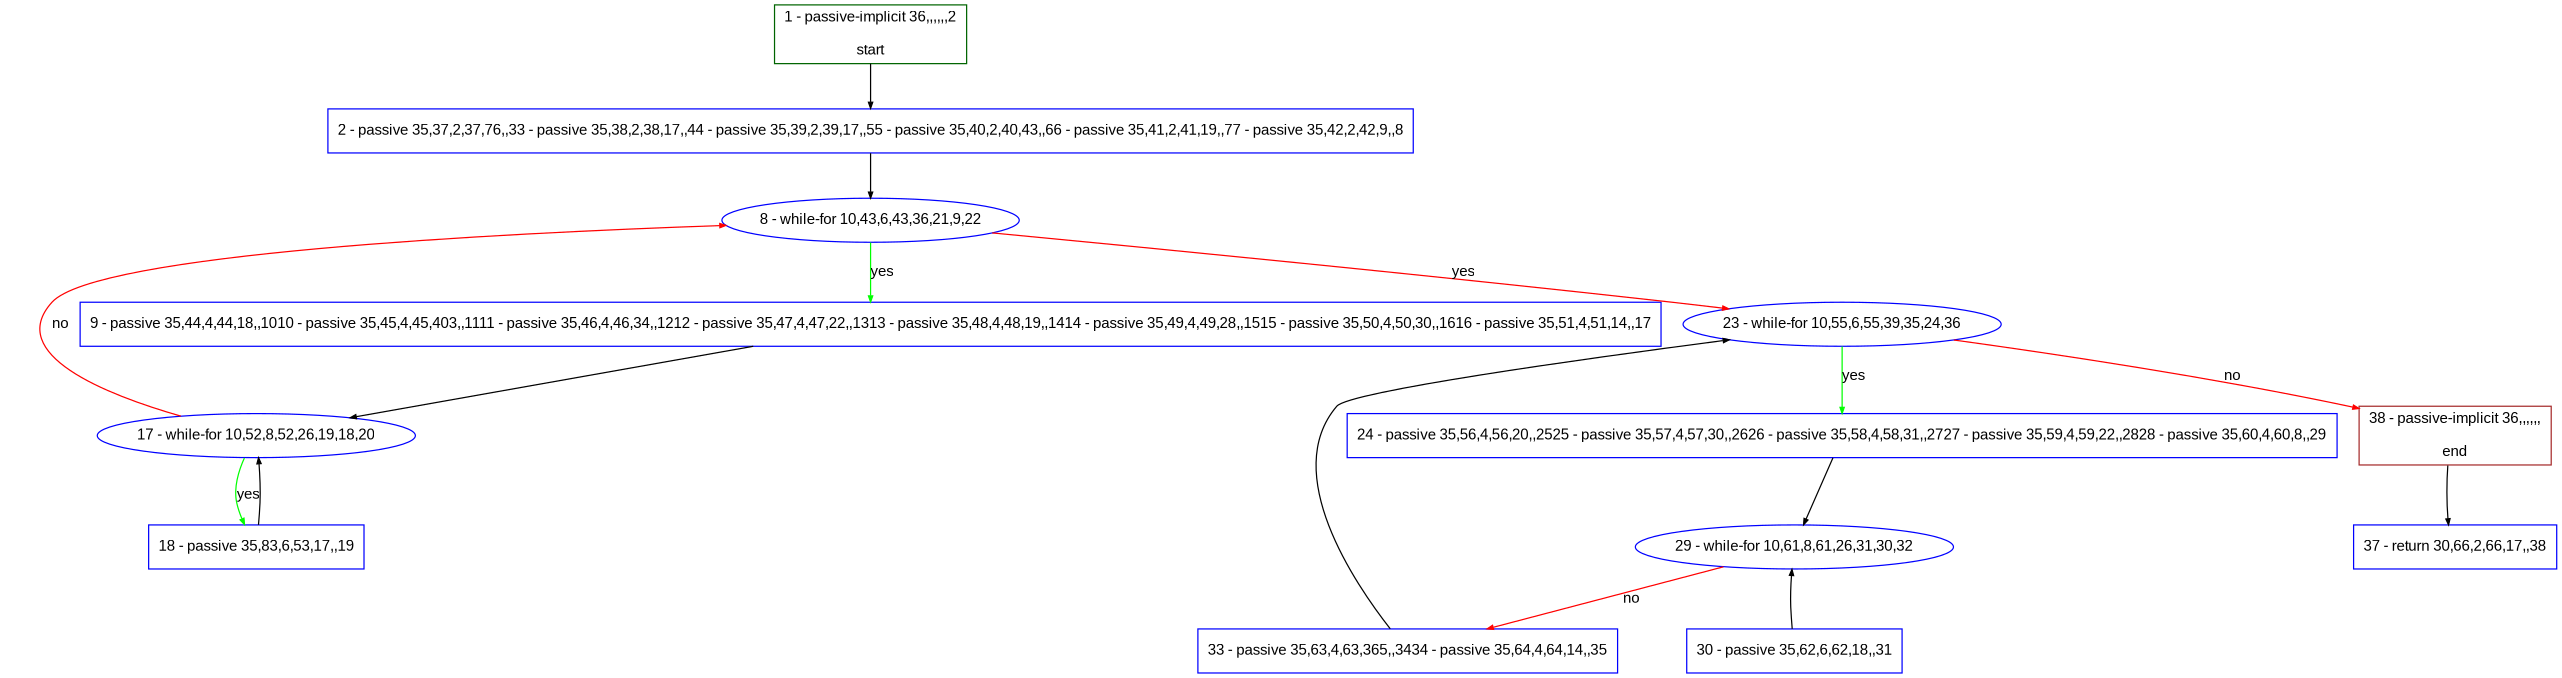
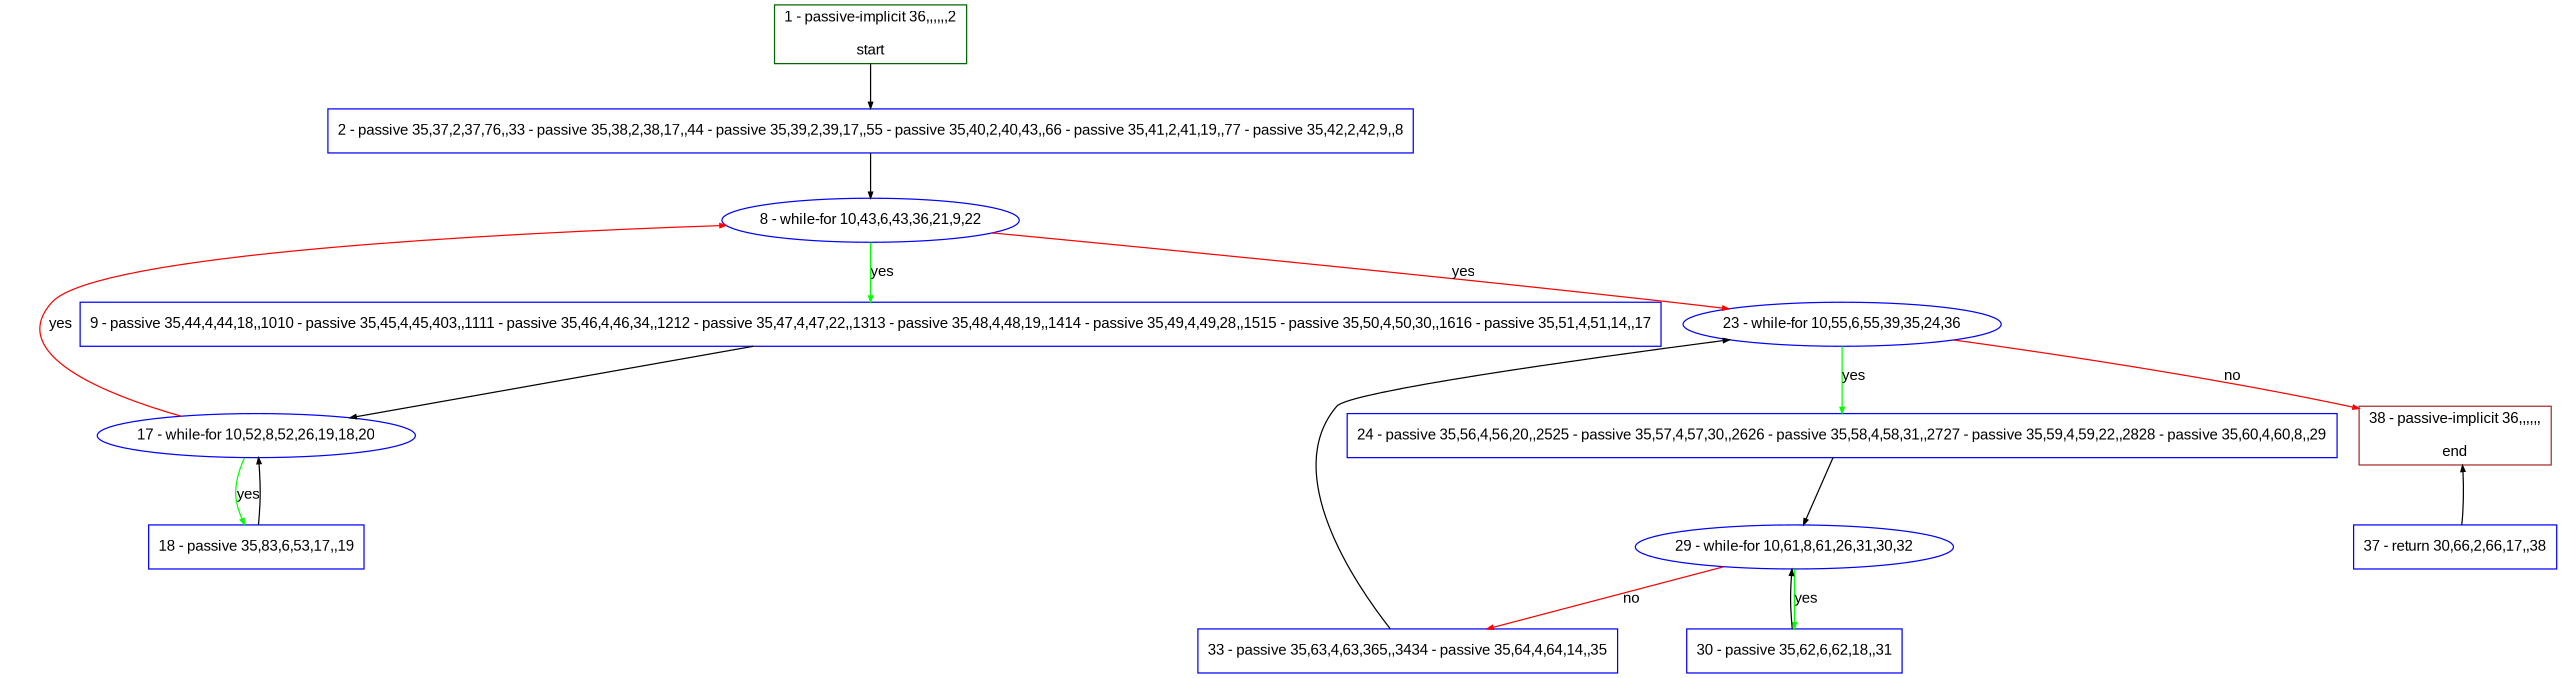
edge "17 - while-for 10,52,8,52,26,19,18,20" -> "8 - while-for 10,43,6,43,36,21,9,22": label "no" -> "yes"
edge "38 - passive-implicit 36,,,,,, end" -> "37 - return 30,66,2,66,17,,38": reversed
edge "29 - while-for 10,61,8,61,26,31,30,32" -> "30 - passive 35,62,6,62,18,,31": added, label "yes"
